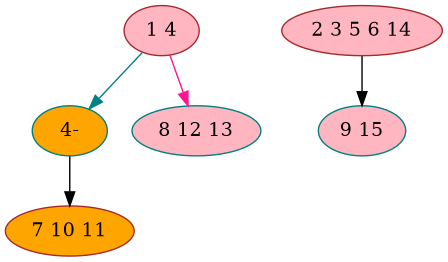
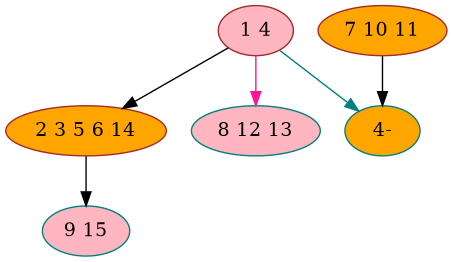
node "2 3 5 6 14": fillcolor lightpink -> orange
edge "1 4" -> "2 3 5 6 14": added
edge "4-" -> "7 10 11": reversed
